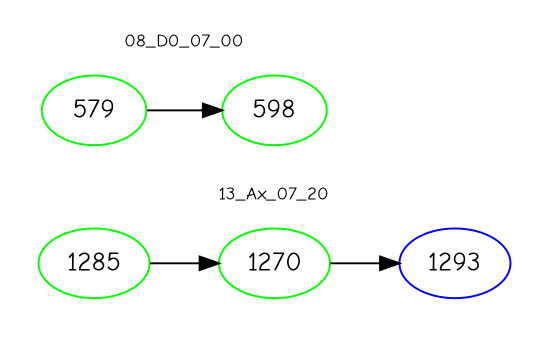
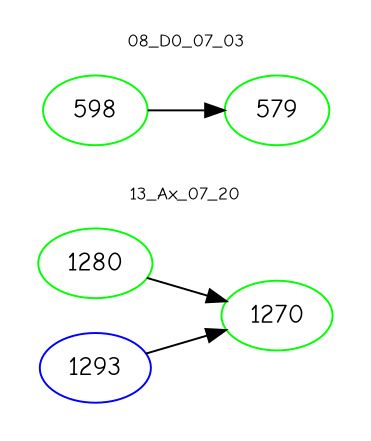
cluster "08_D0_07_00": label "08_D0_07_00" -> "08_D0_07_03"
edge "579" -> "598": reversed
node "1285": label "1285" -> "1280"
edge "1270" -> "1293": reversed
